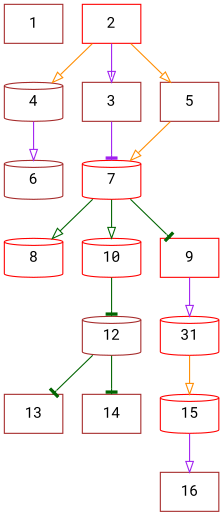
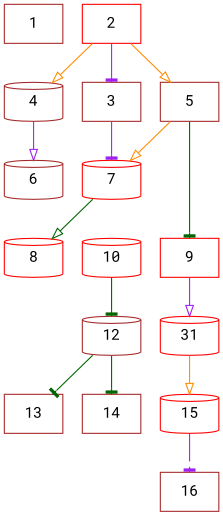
edge "2" -> "3": arrowhead onormal -> tee
edge "7" -> "10": removed
edge "7" -> "9": now "5" -> "9"
edge "15" -> "16": arrowhead onormal -> tee
